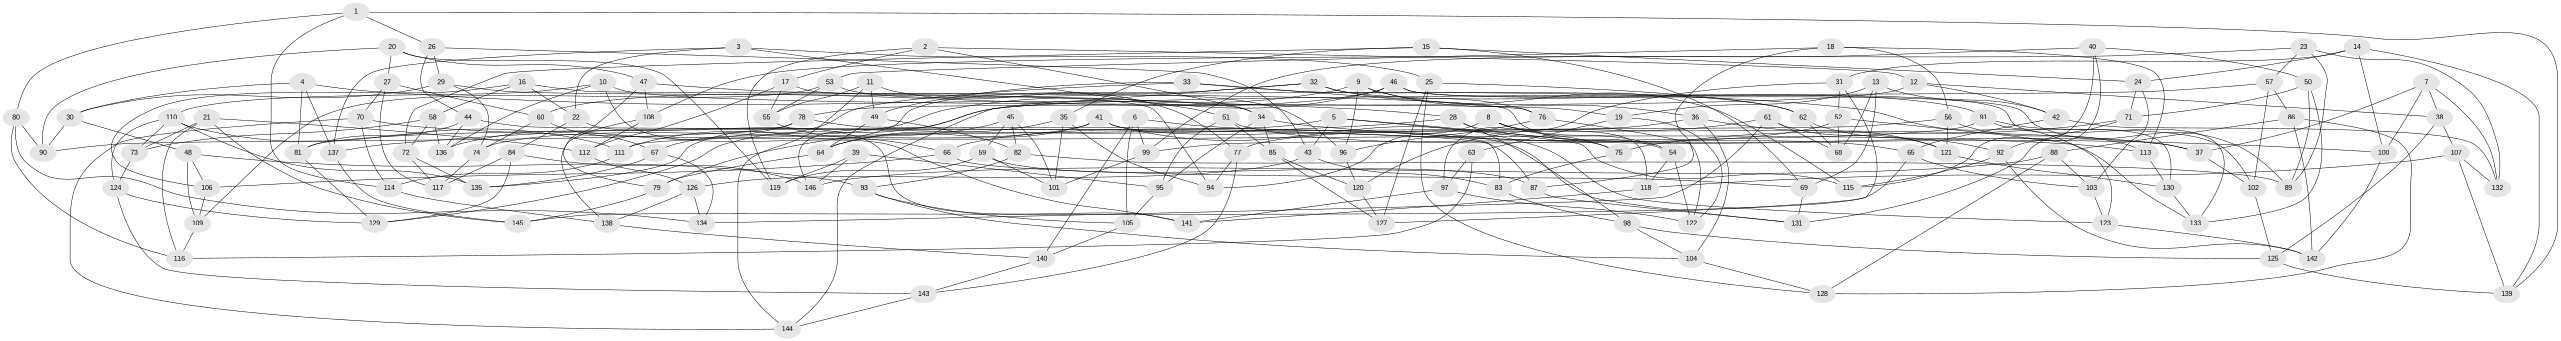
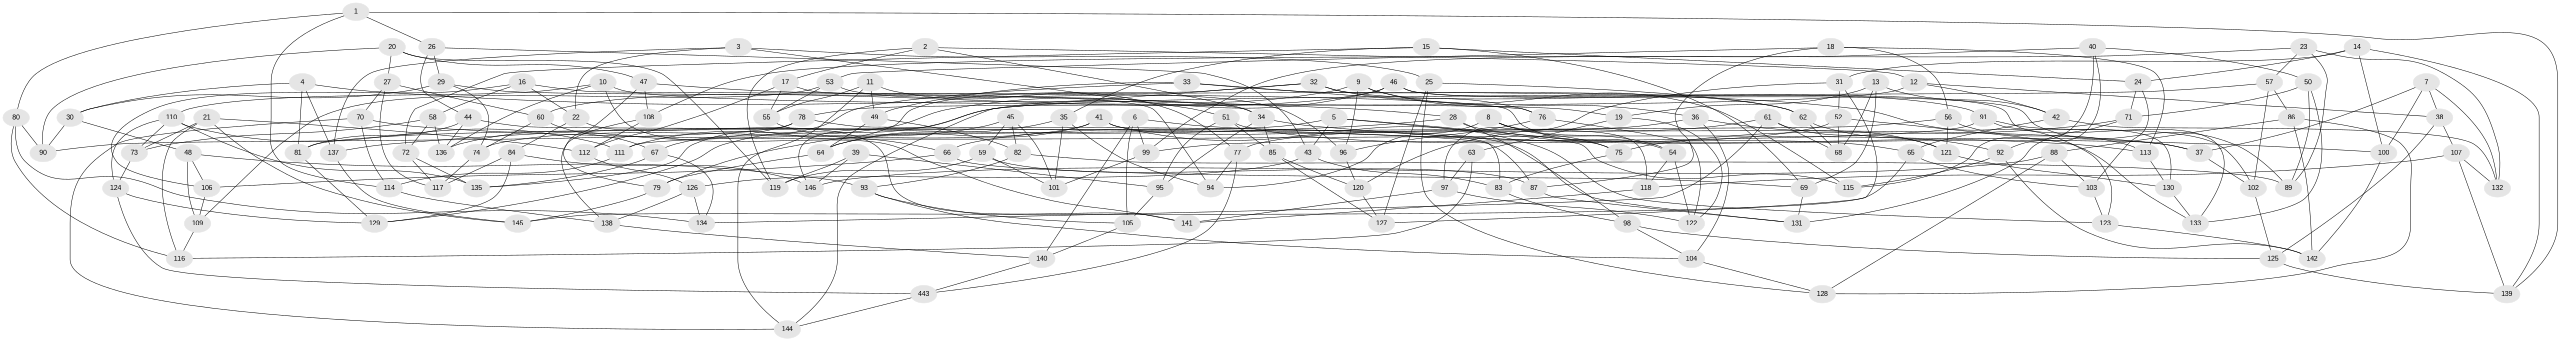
node "143": label "143" -> "443"
